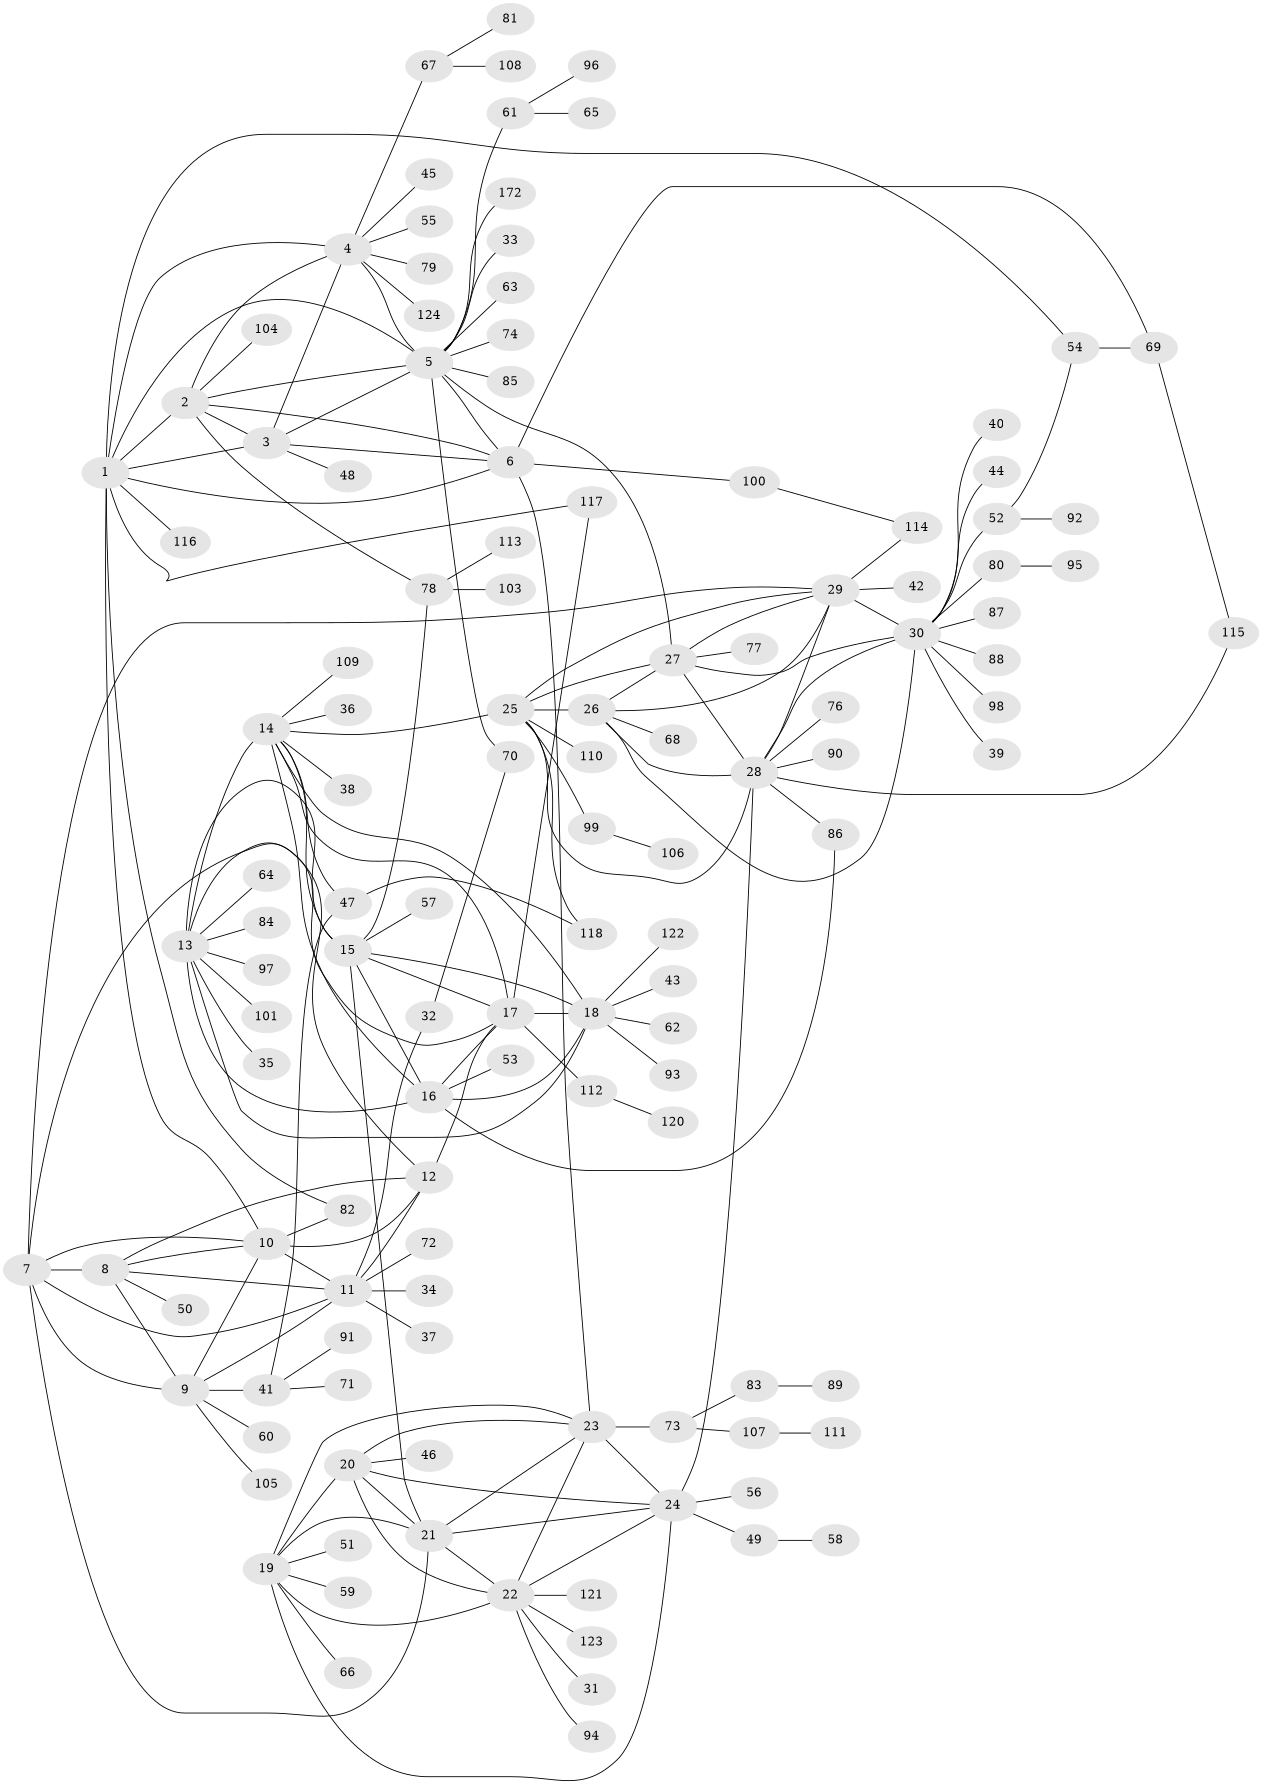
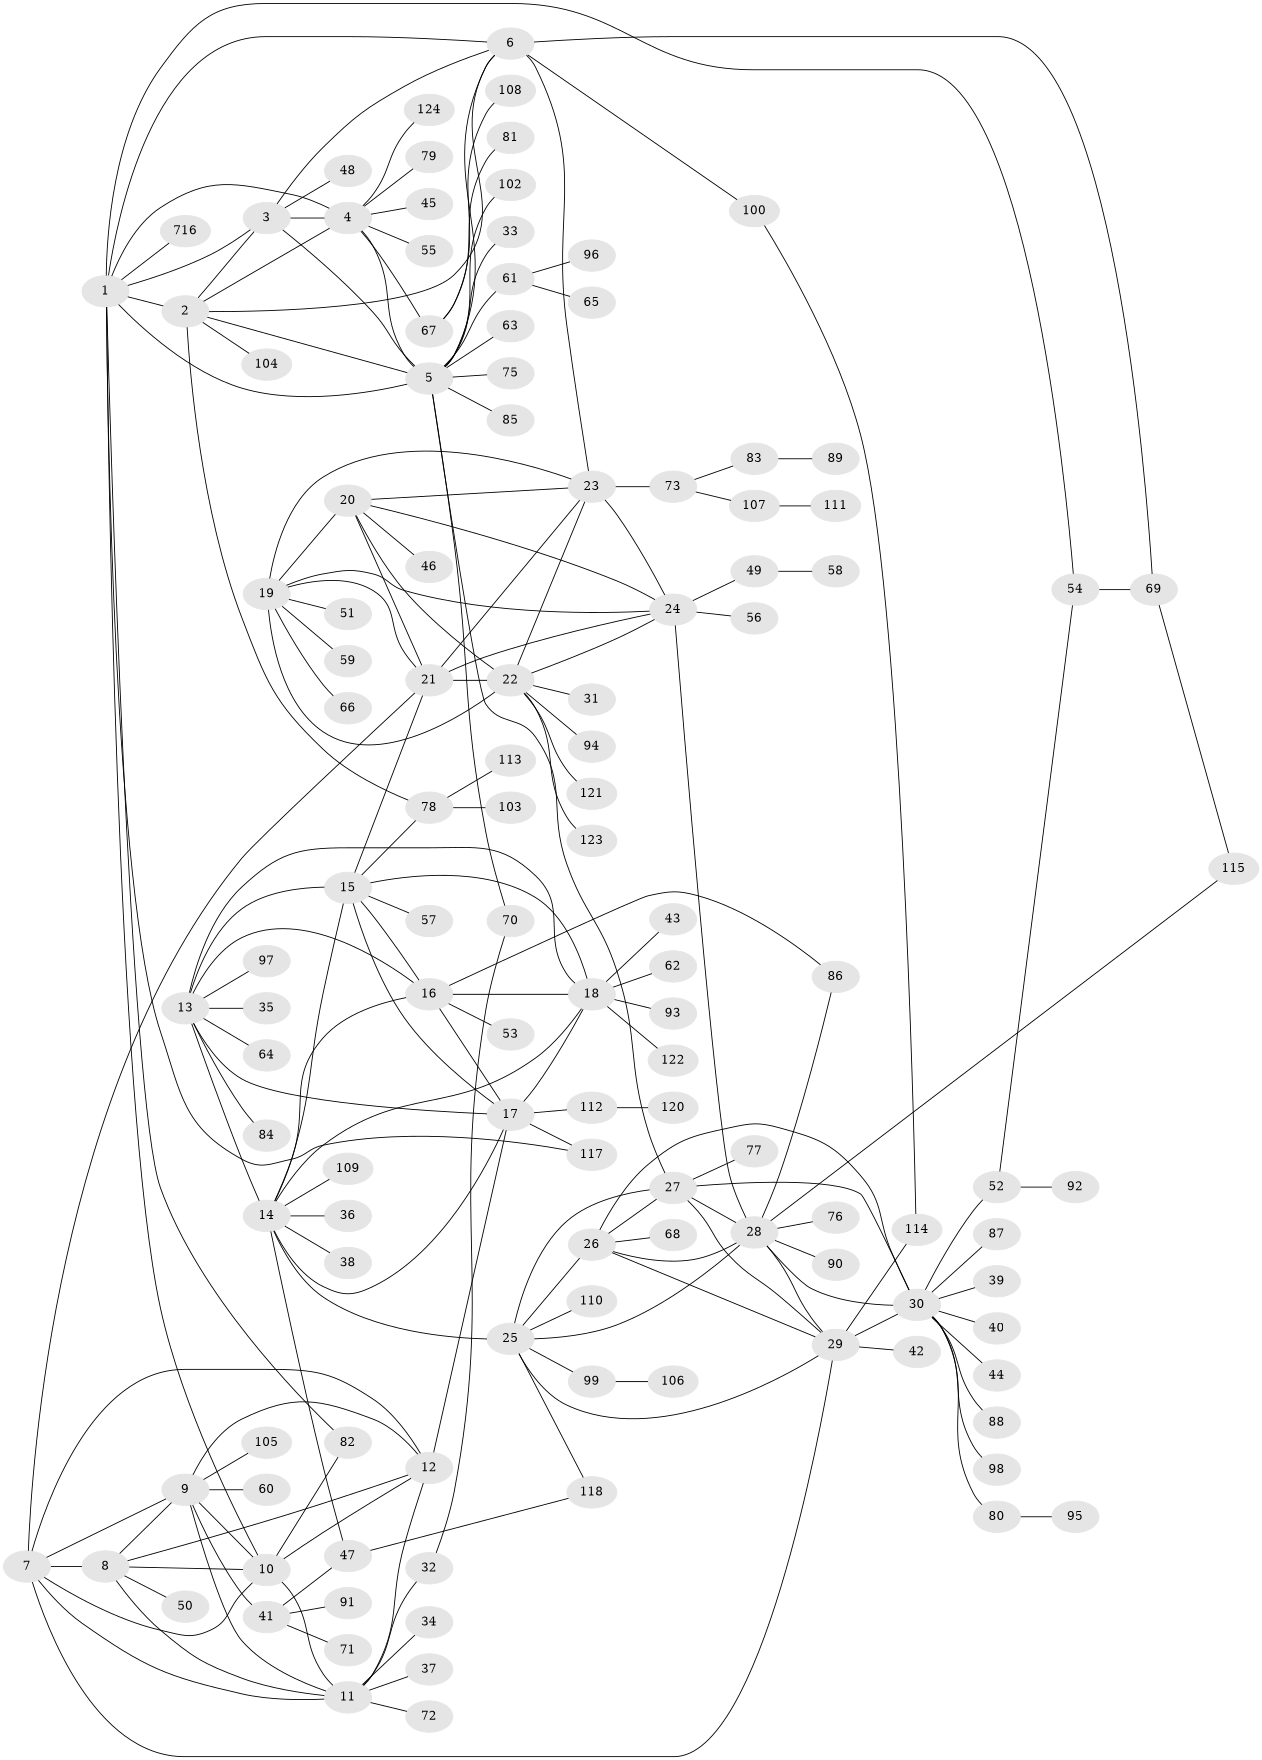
node "172": label "172" -> "102"
node "74": label "74" -> "75"
node "116": label "116" -> "716"
node "101": removed
edge "12" -- "9": added
